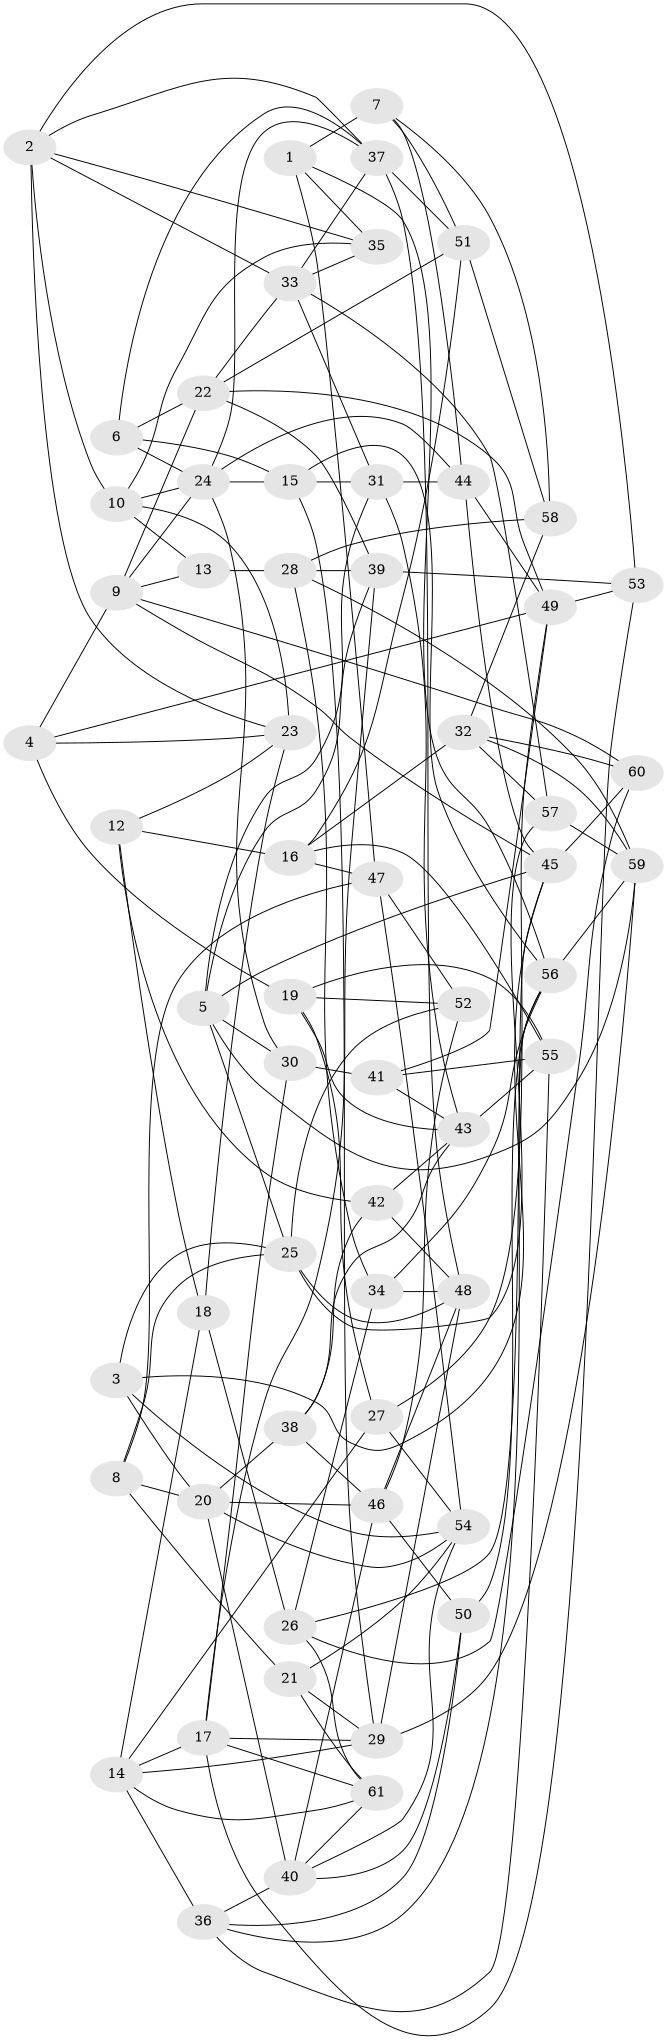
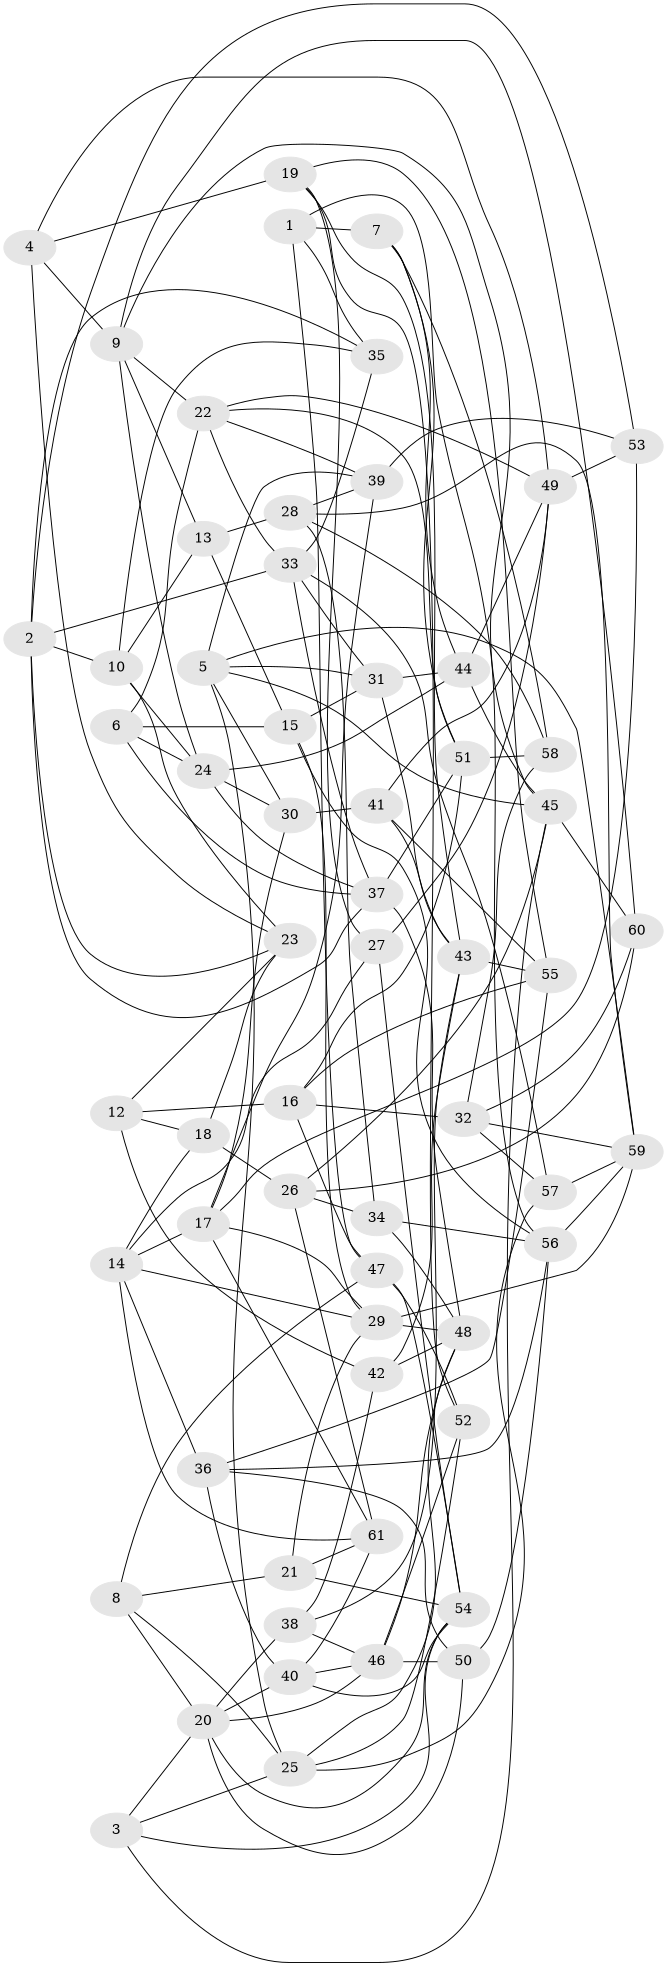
edge "24" -- "15": now "13" -- "15"
edge "50" -- "40": now "50" -- "20"
